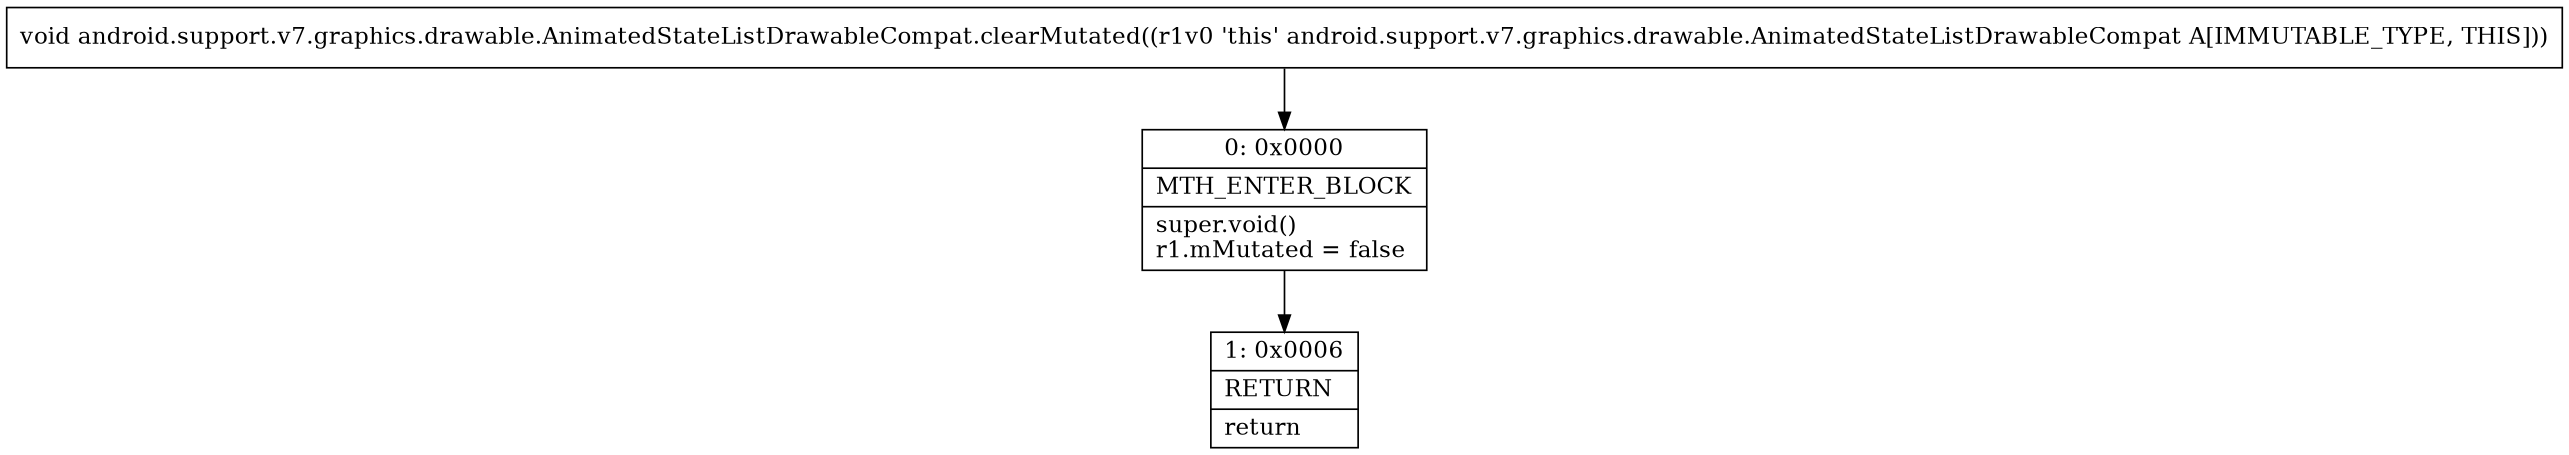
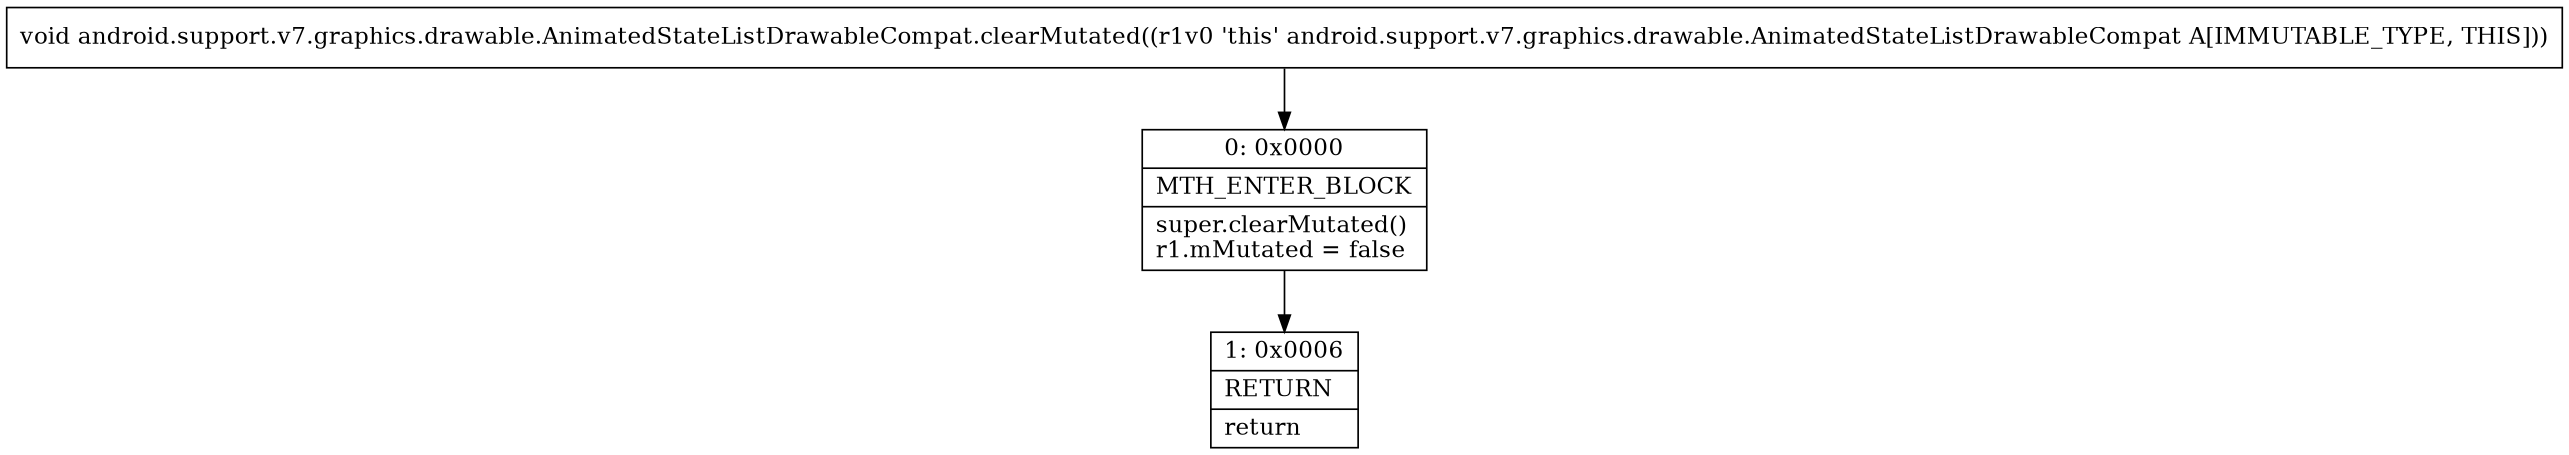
node "0: 0x0000": text "super.void()" -> "super.clearMutated()"
